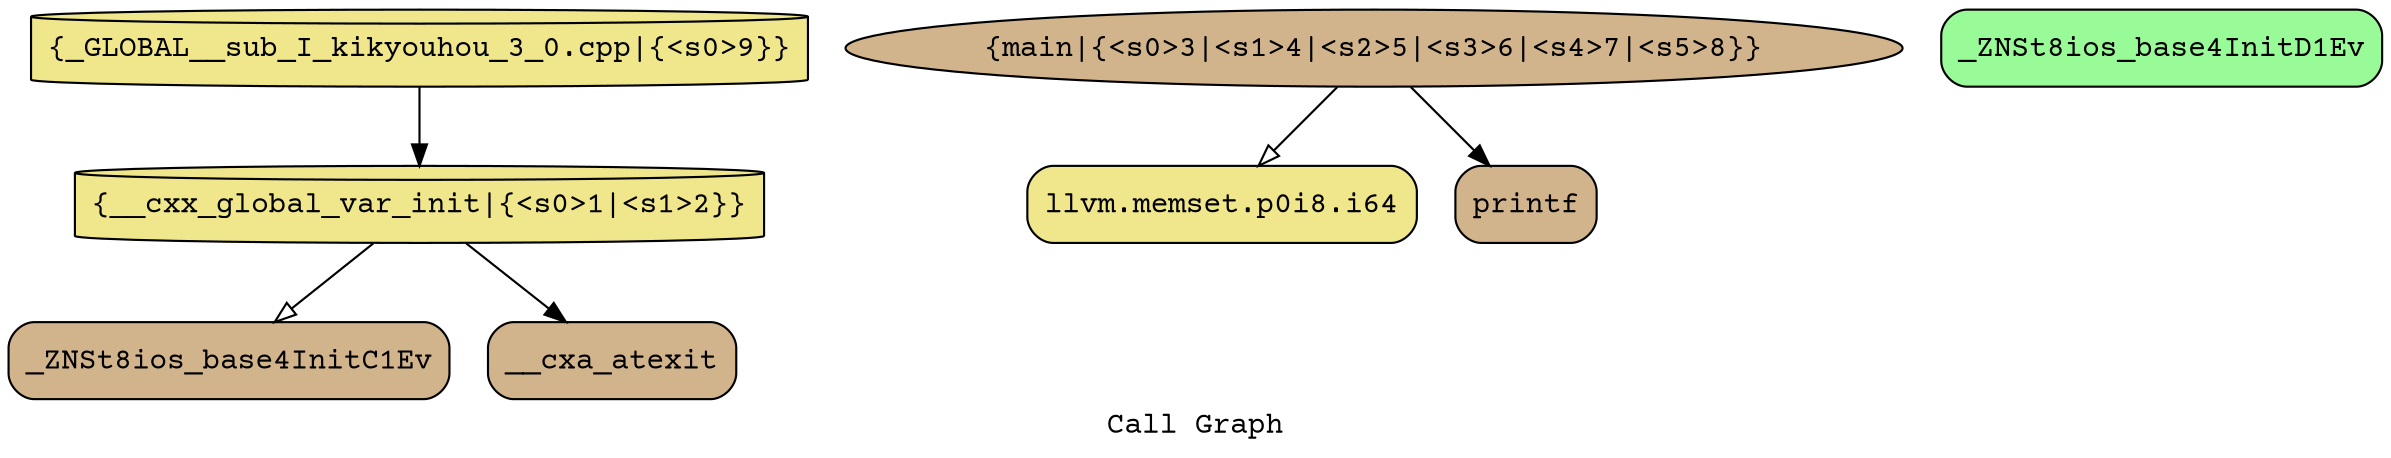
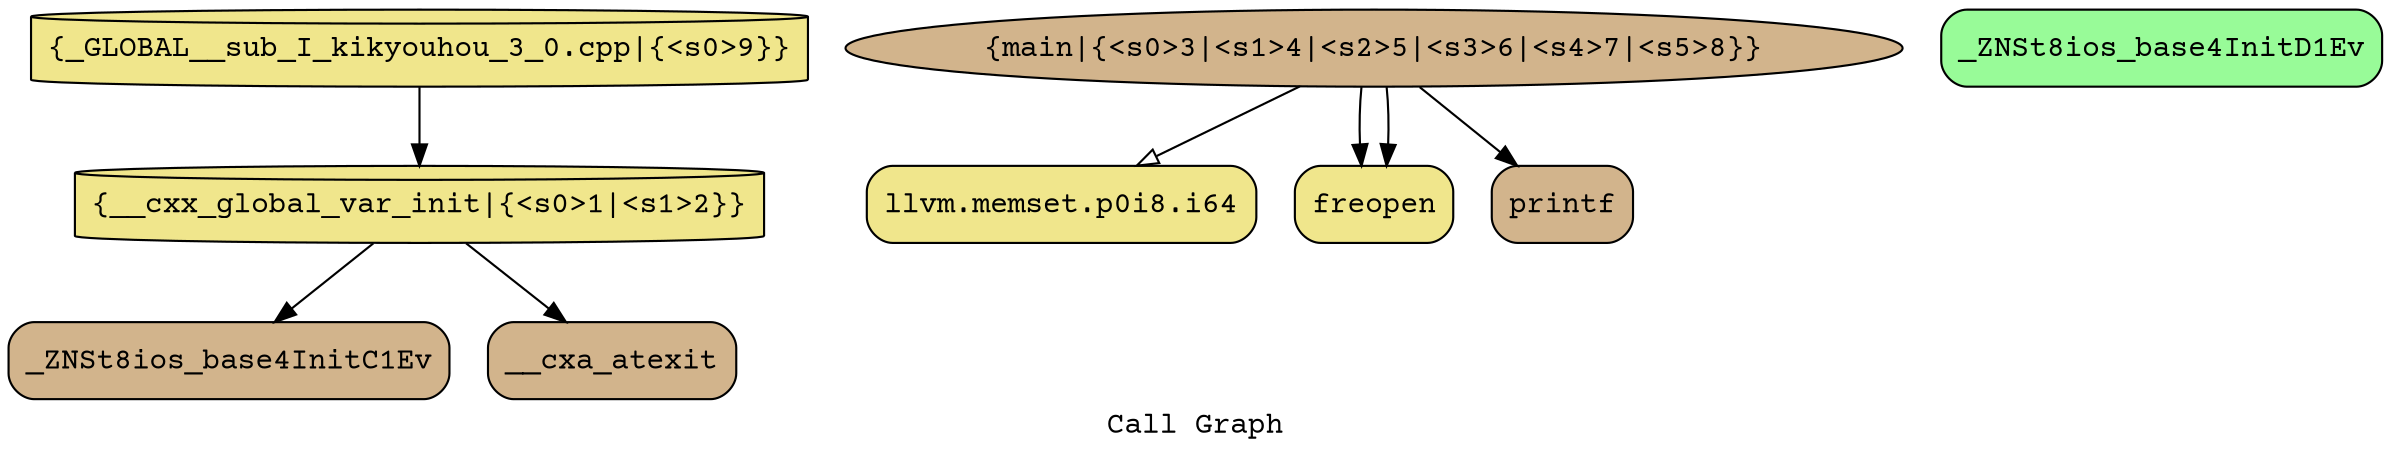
node "freopen": added
edge "{__cxx_global_var_init|{<s0>1|<s1>2}}" -> "_ZNSt8ios_base4InitC1Ev": arrowhead onormal -> normal
